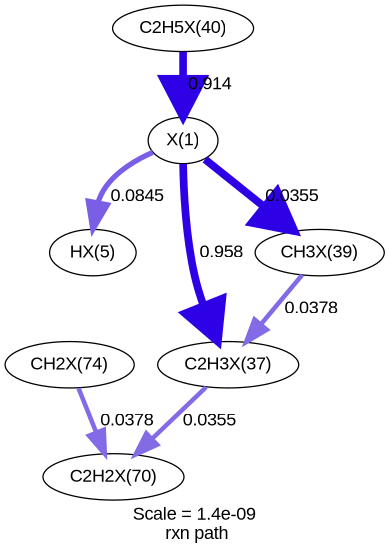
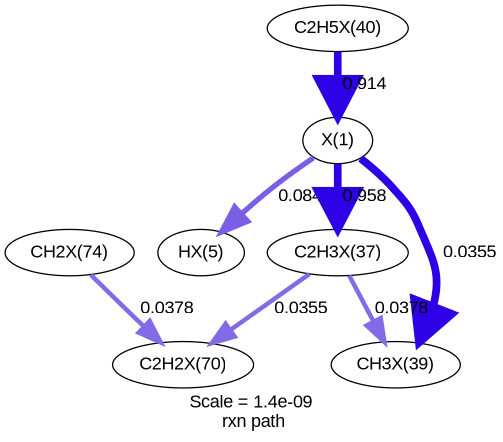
edge "CH3X(39)" -> "C2H3X(37)": reversed
